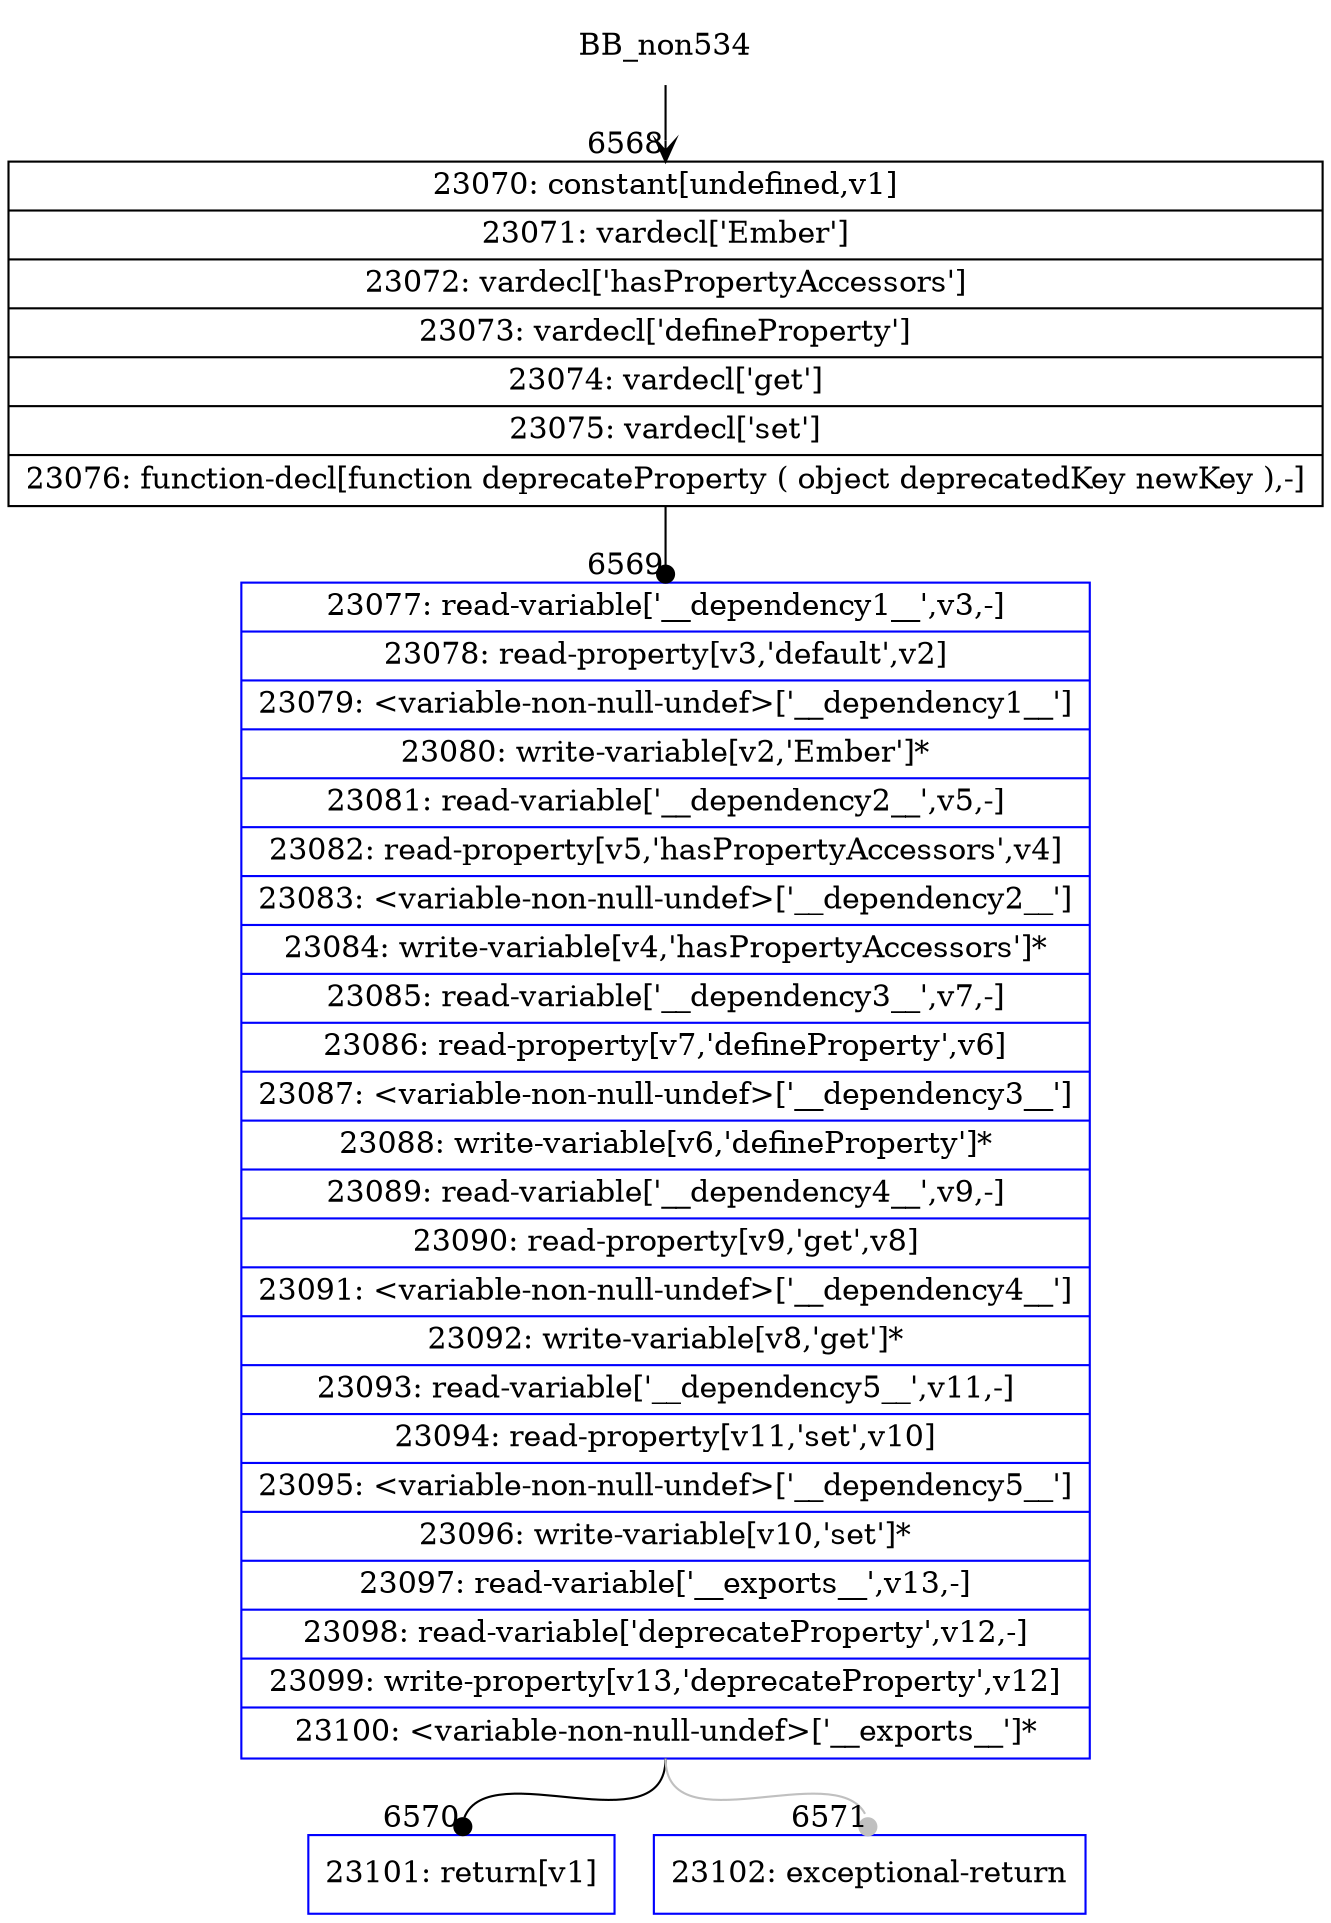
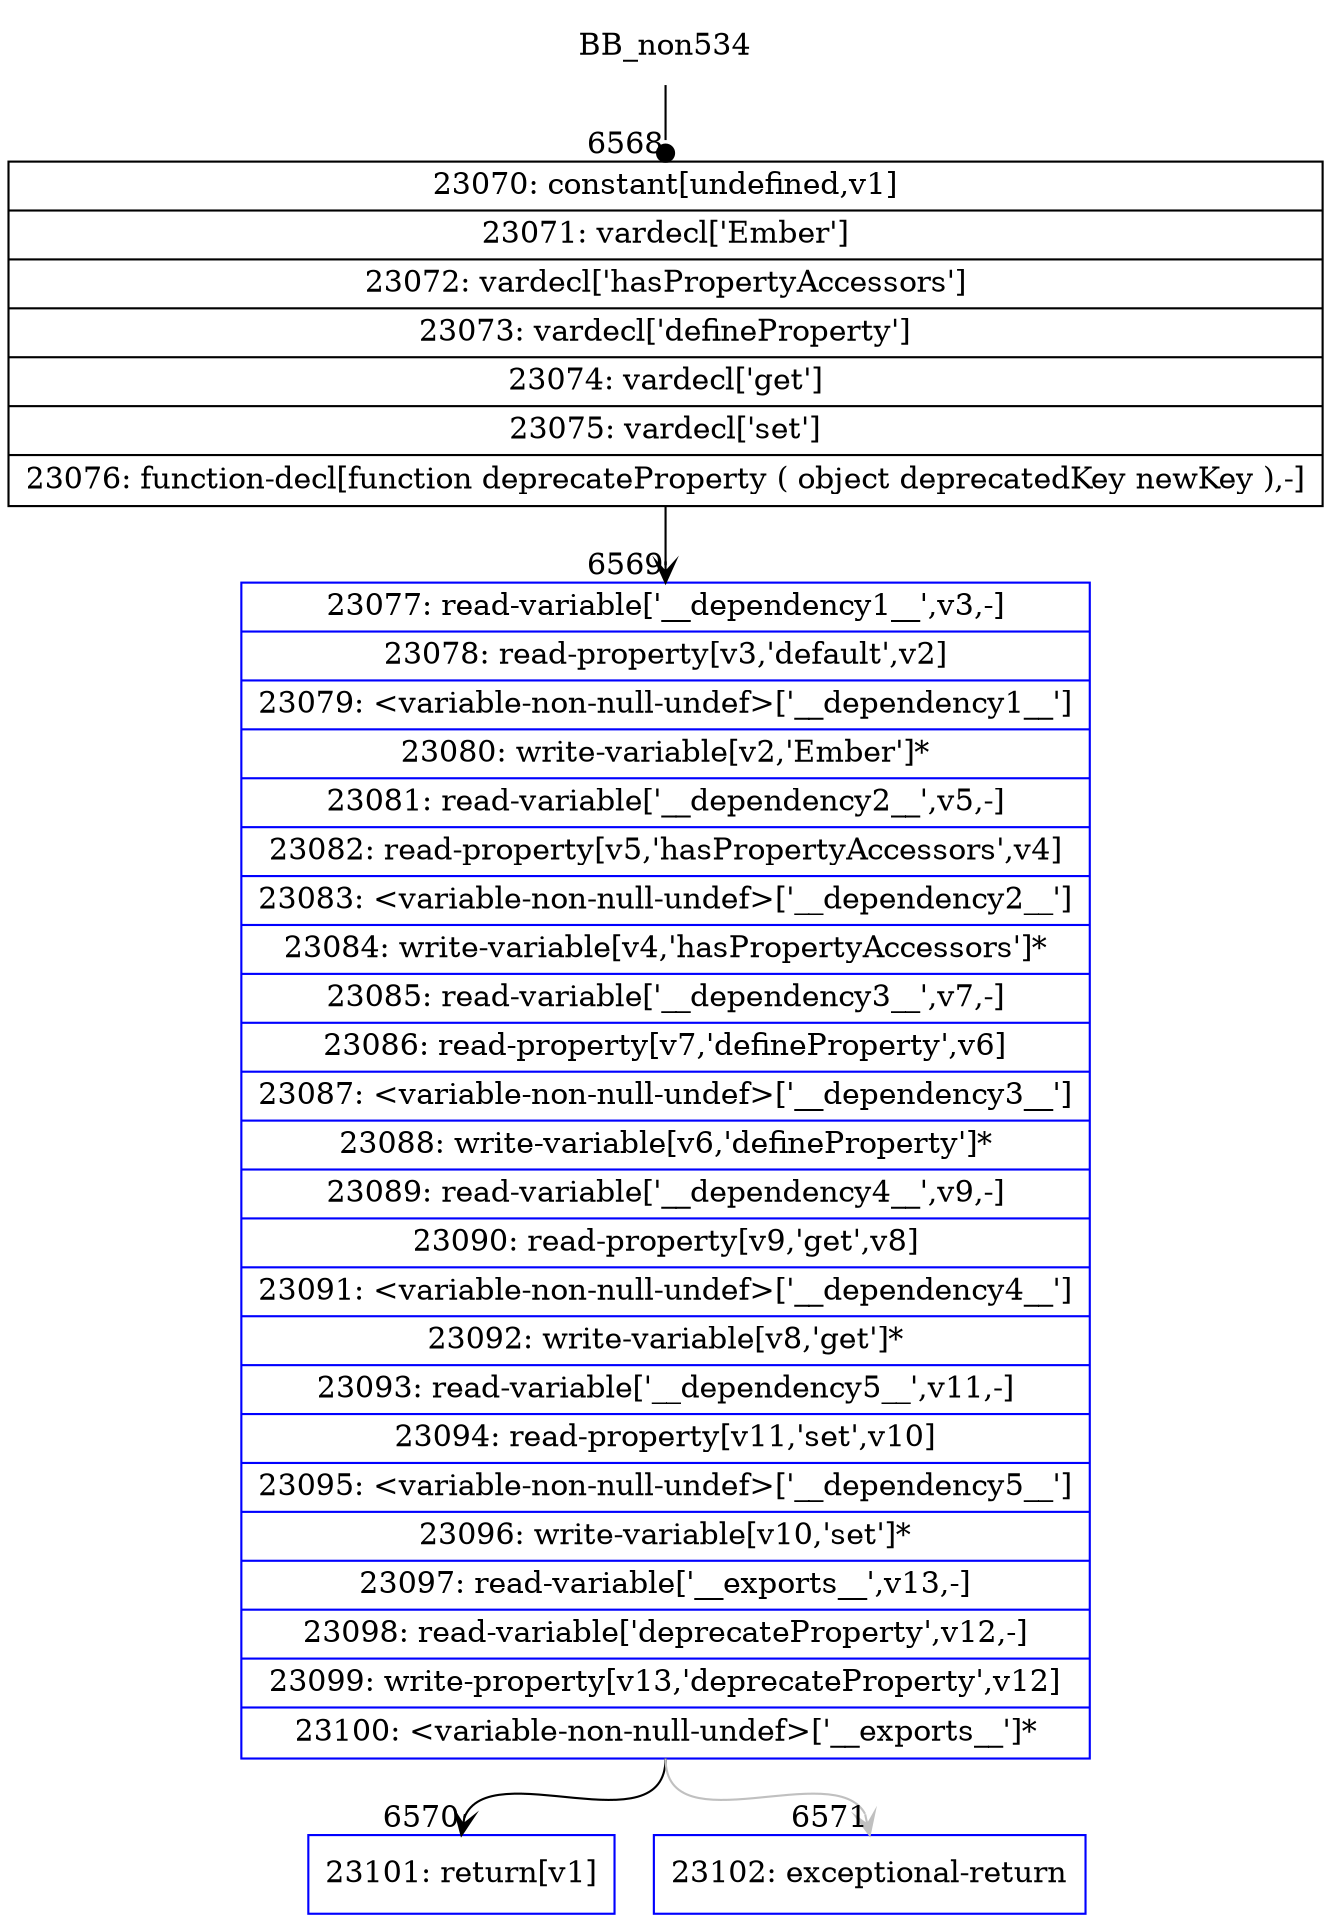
edge "BB_non534" -> "23070: constant[undefined,v1]": arrowhead vee -> dot
edge "23070: constant[undefined,v1]" -> "23077: read-variable['__dependency1__',v3,-]": arrowhead dot -> vee
edge "23077: read-variable['__dependency1__',v3,-]" -> "23101: return[v1]": arrowhead dot -> vee
edge "23077: read-variable['__dependency1__',v3,-]" -> "23102: exceptional-return": arrowhead dot -> vee
